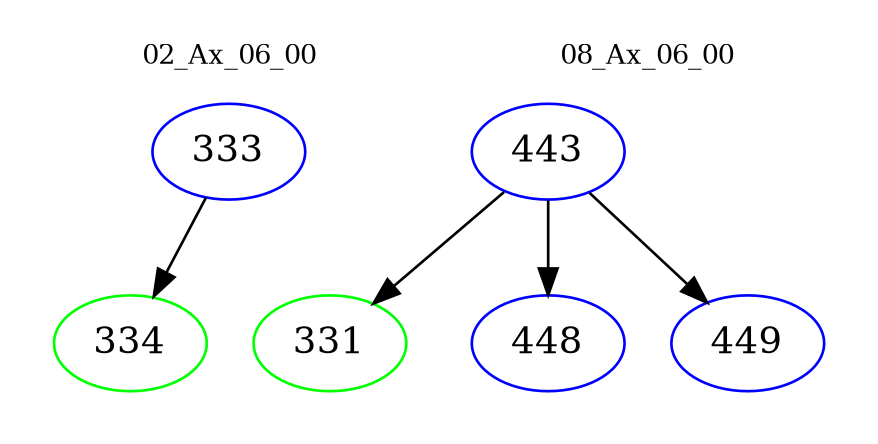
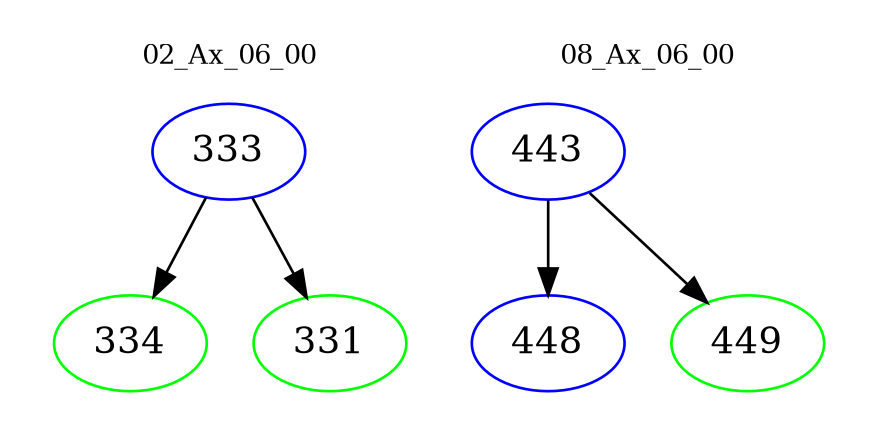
edge "443" -> "331": now "333" -> "331"
node "449": color blue -> green
